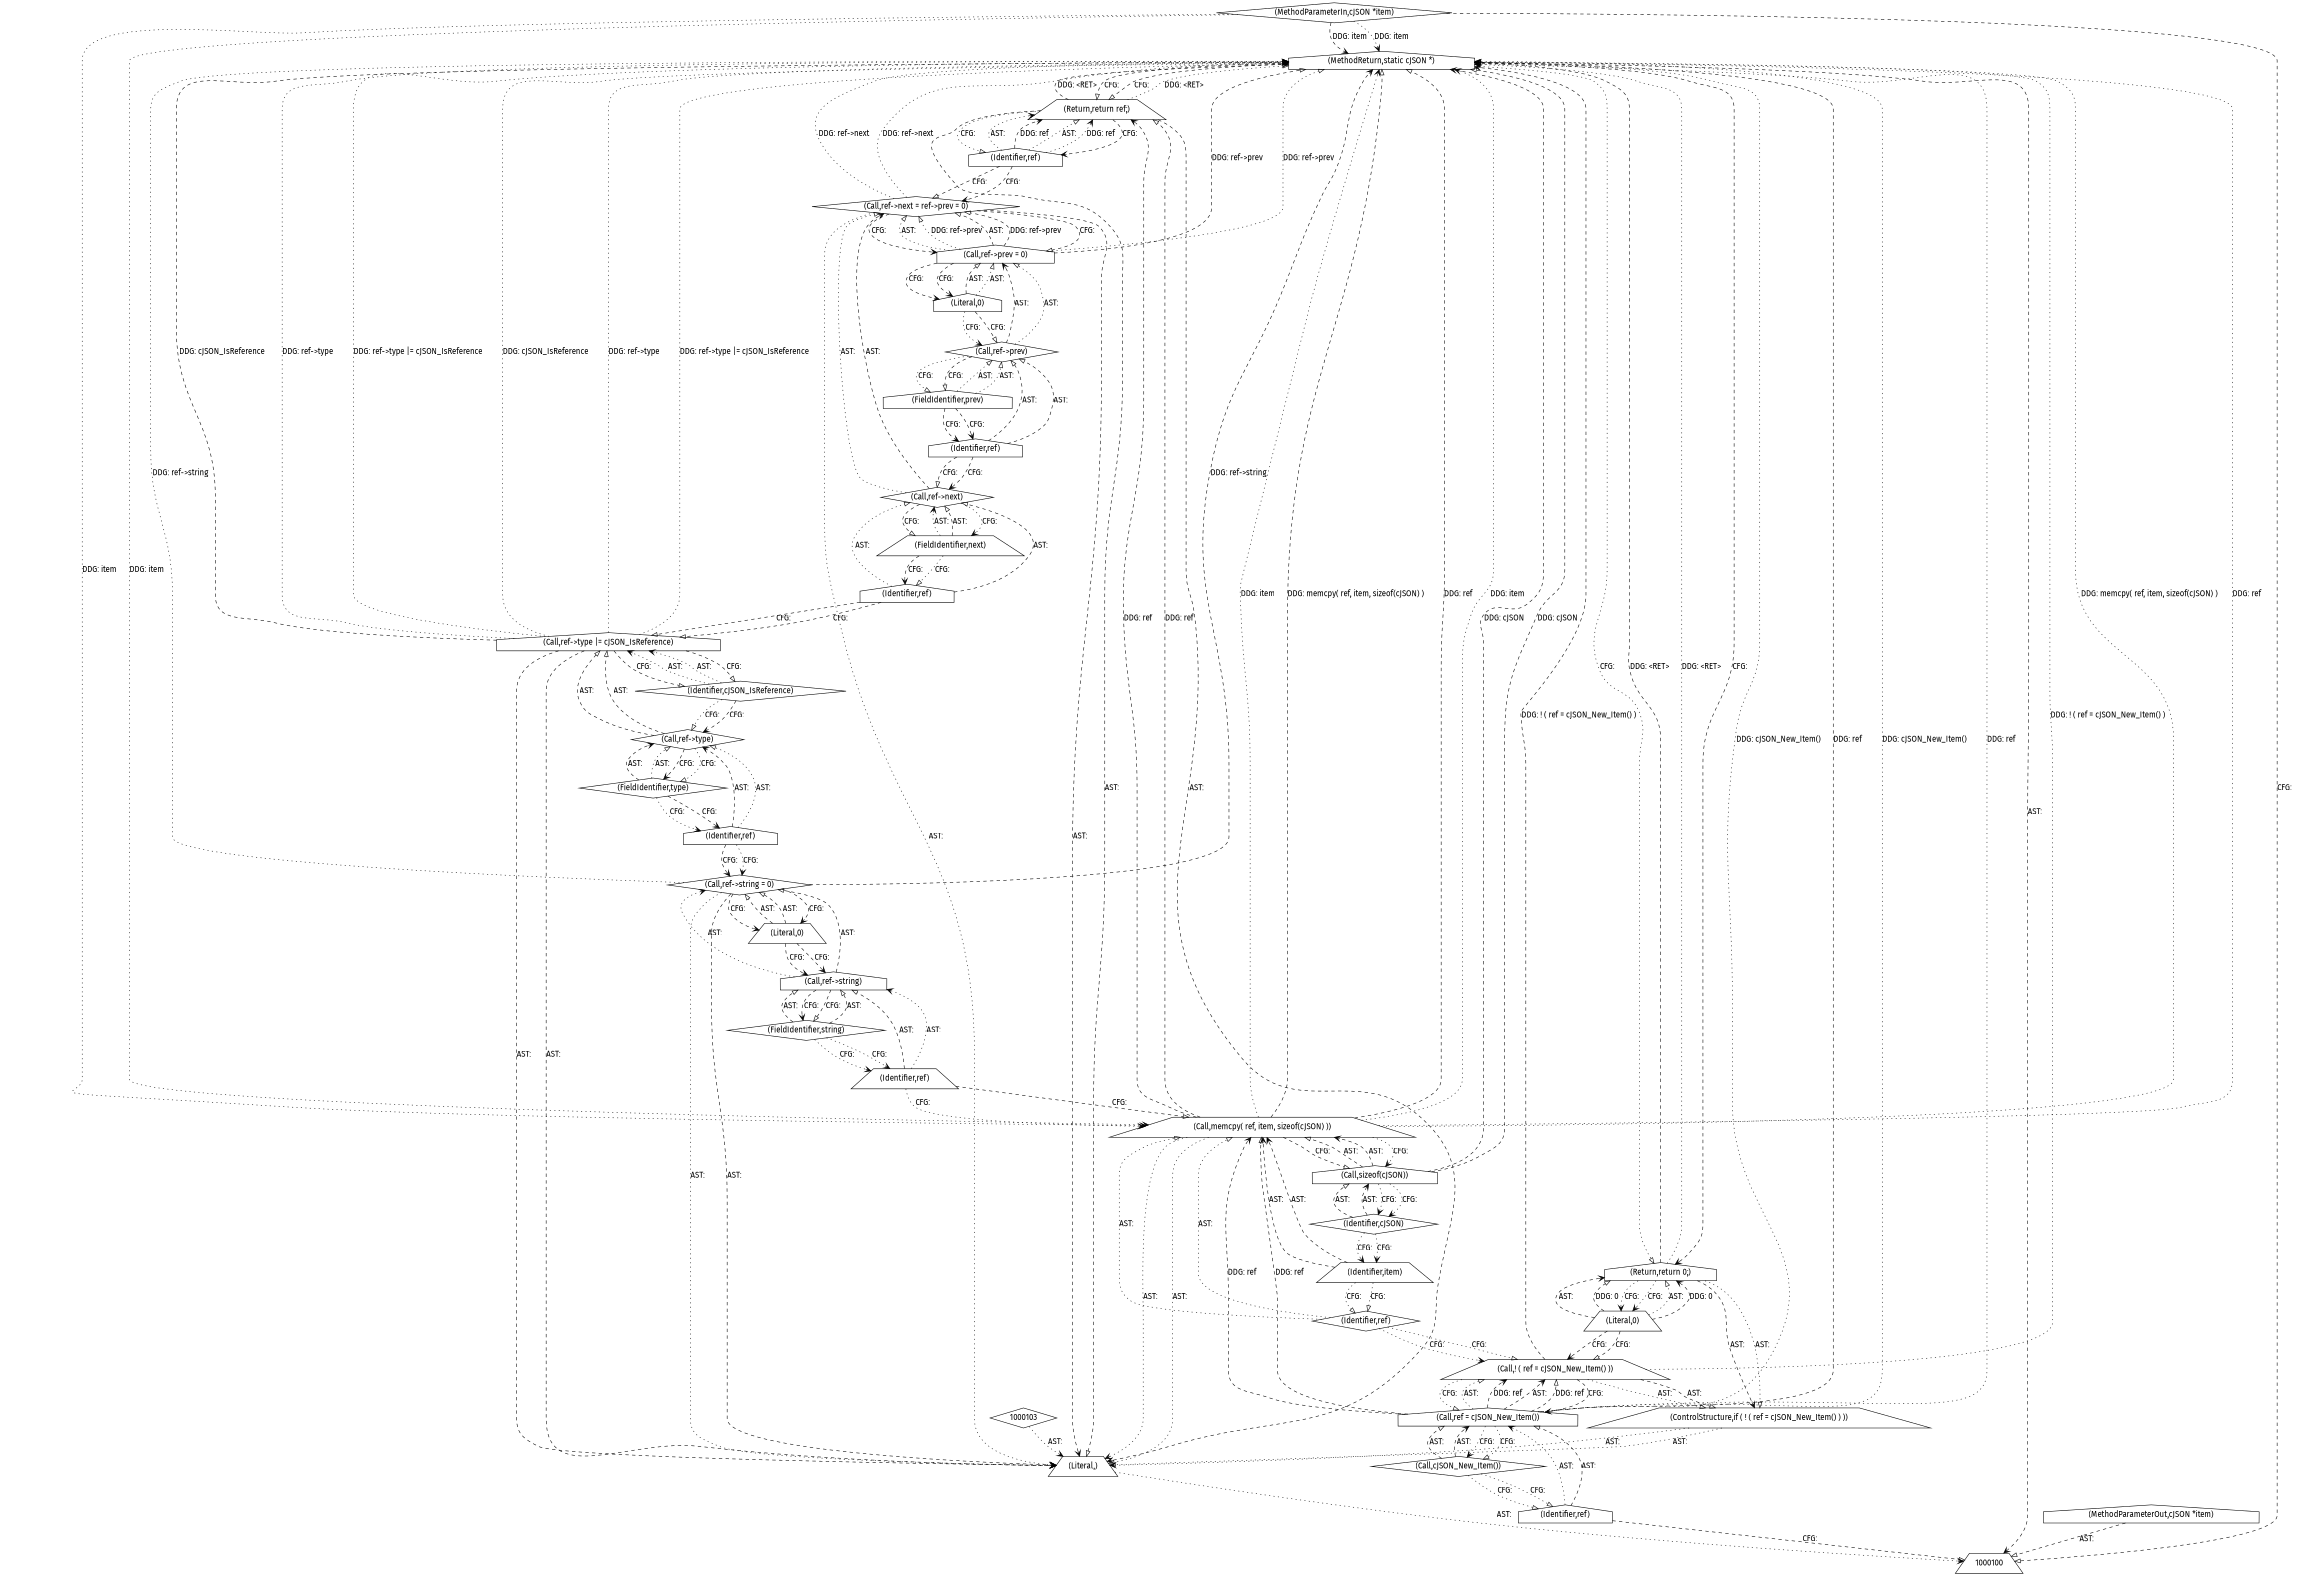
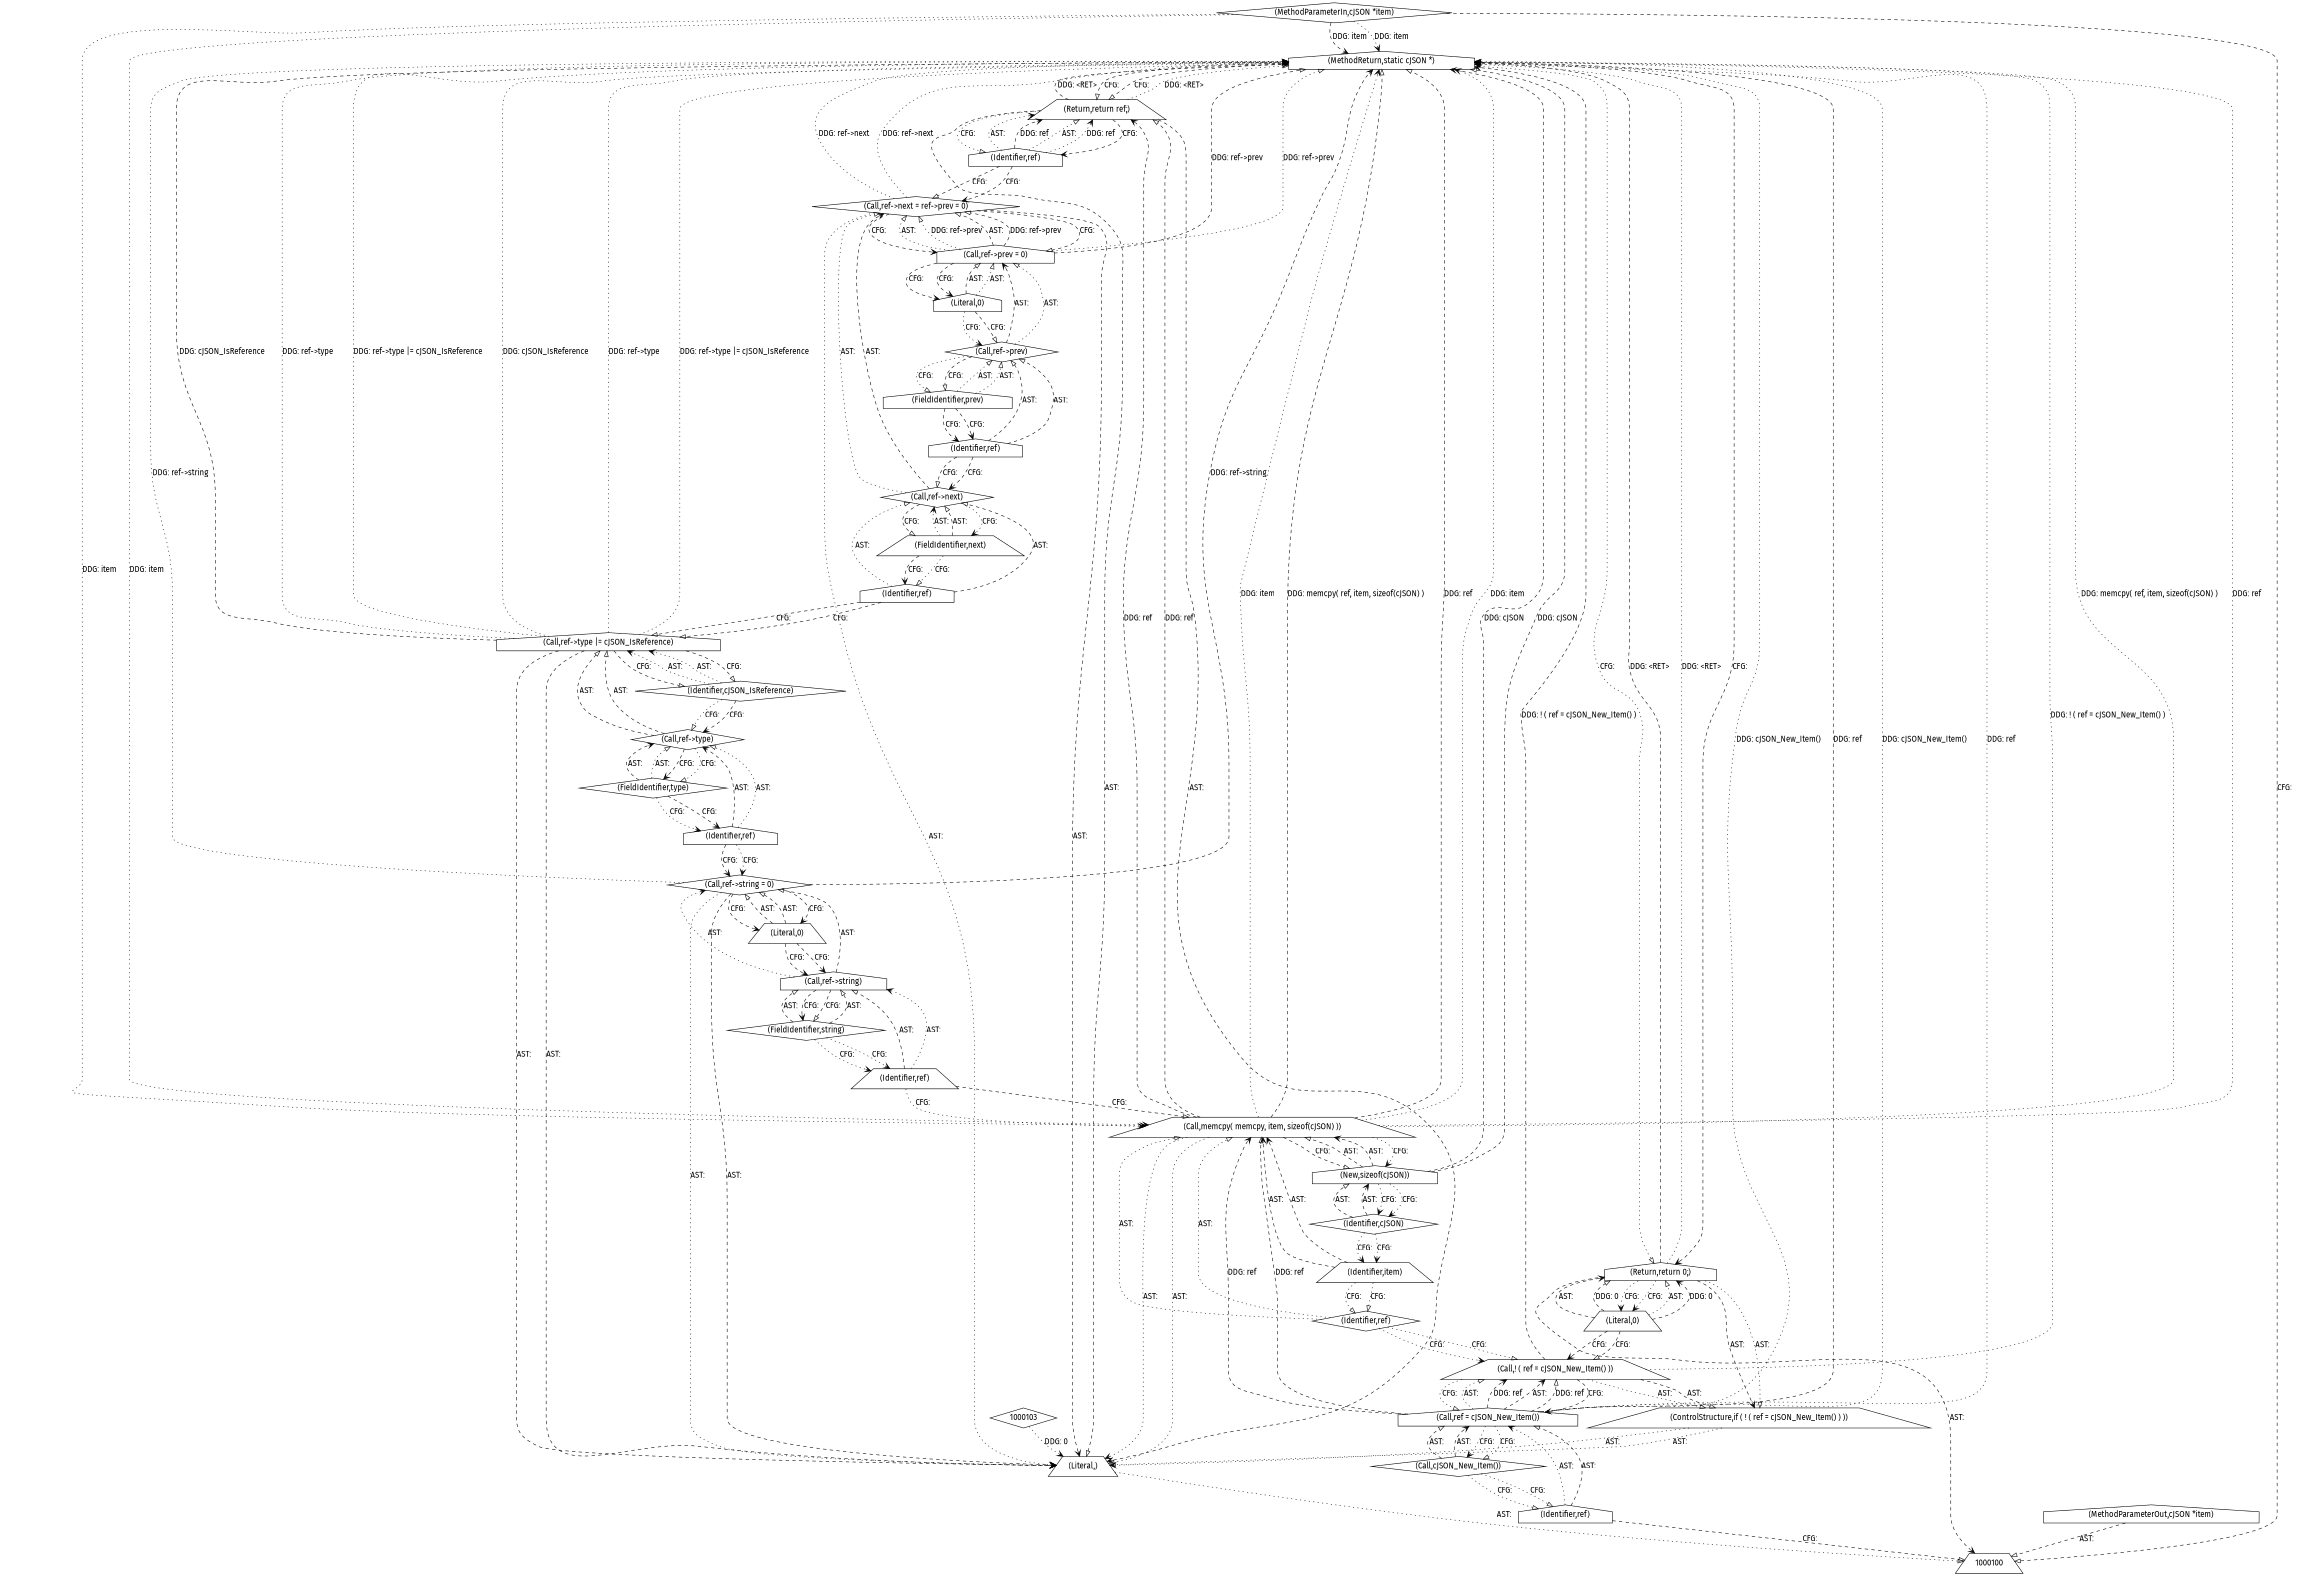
edge "(MethodReturn,static cJSON *)" -> "1000100": now "(Return,return 0;)" -> "1000100"
node "(Call,memcpy( ref, item, sizeof(cJSON) ))": label "(Call,memcpy( ref, item, sizeof(cJSON) ))" -> "(Call,memcpy( memcpy, item, sizeof(cJSON) ))"
node "(Call,sizeof(cJSON))": label "(Call,sizeof(cJSON))" -> "(New,sizeof(cJSON))"
edge "1000103" -> "(Literal,)": label "AST: " -> "DDG: 0"
edge "(Literal,)" -> "1000100": arrowhead vee -> onormal
